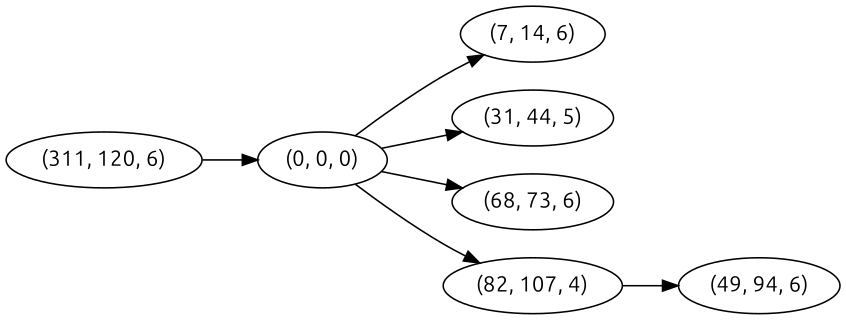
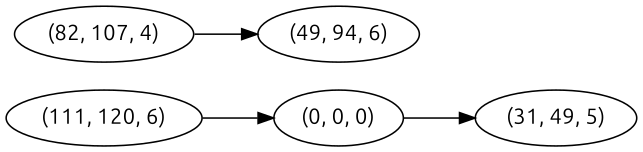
node "(7, 14, 6)": removed
node "(31, 44, 5)": label "(31, 44, 5)" -> "(31, 49, 5)"
node "(311, 120, 6)": label "(311, 120, 6)" -> "(111, 120, 6)"
node "(68, 73, 6)": removed
edge "(0, 0, 0)" -> "(82, 107, 4)": removed
